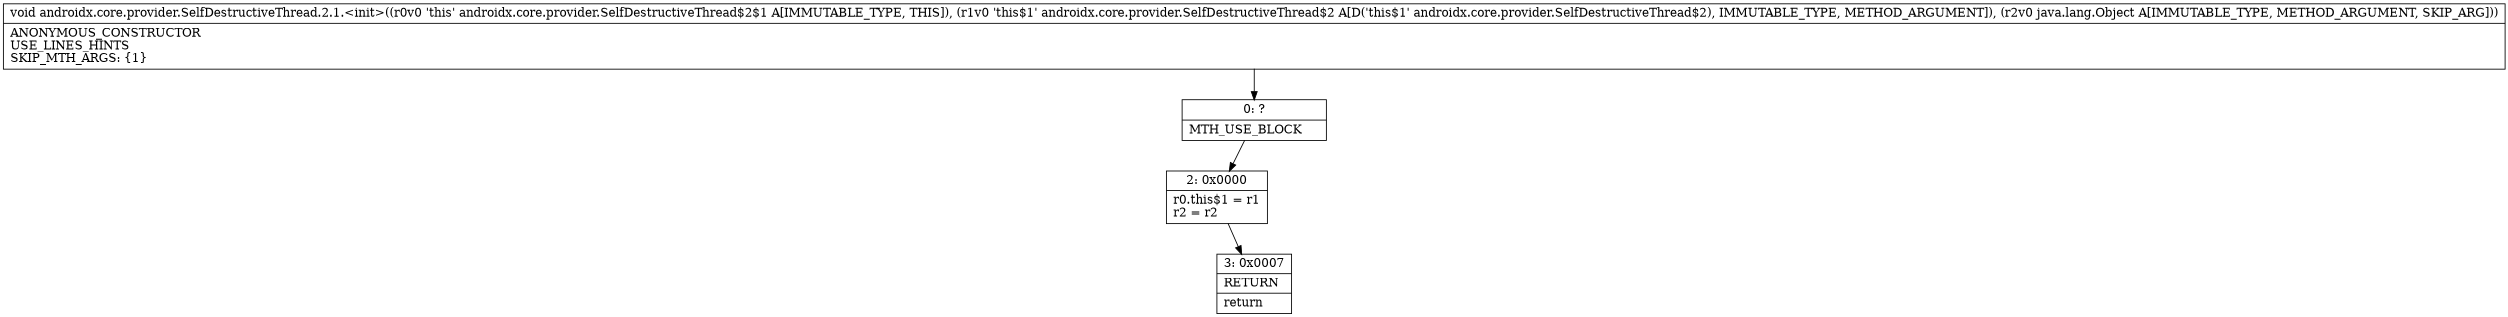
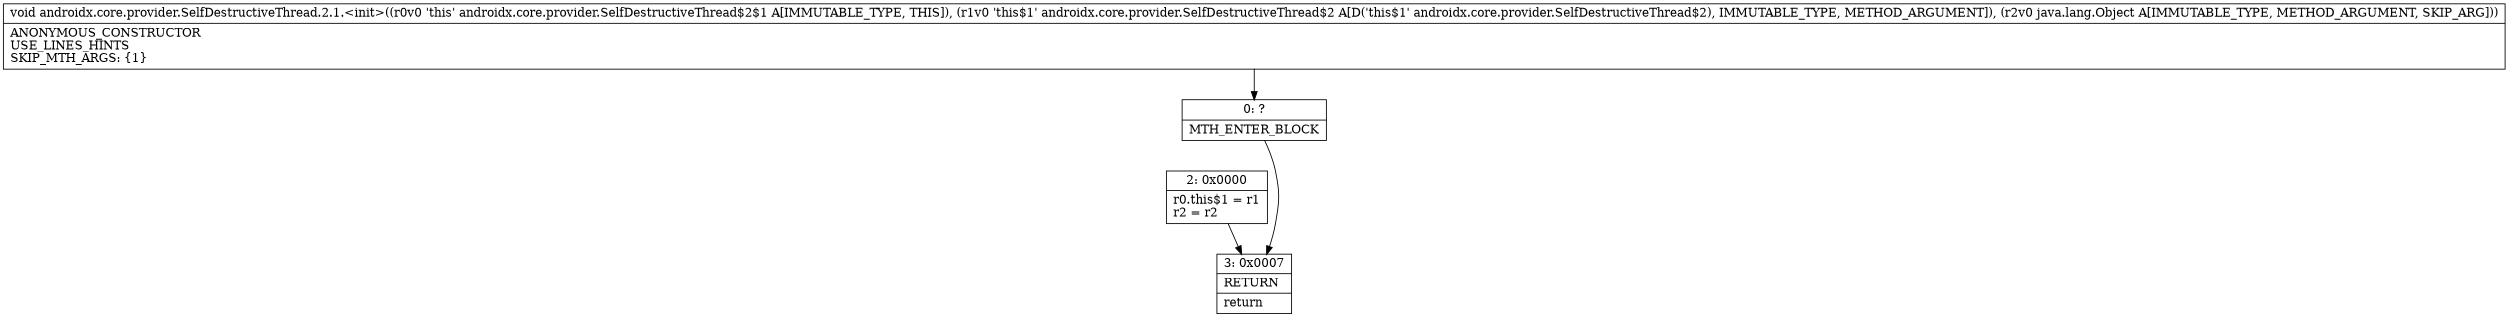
node "0: ?": text "MTH_USE_BLOCK" -> "MTH_ENTER_BLOCK"
edge "0: ?" -> "2: 0x0000": now "0: ?" -> "3: 0x0007"
